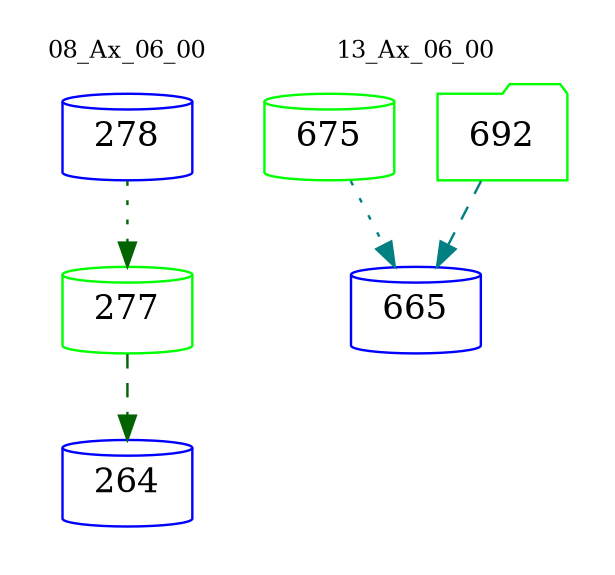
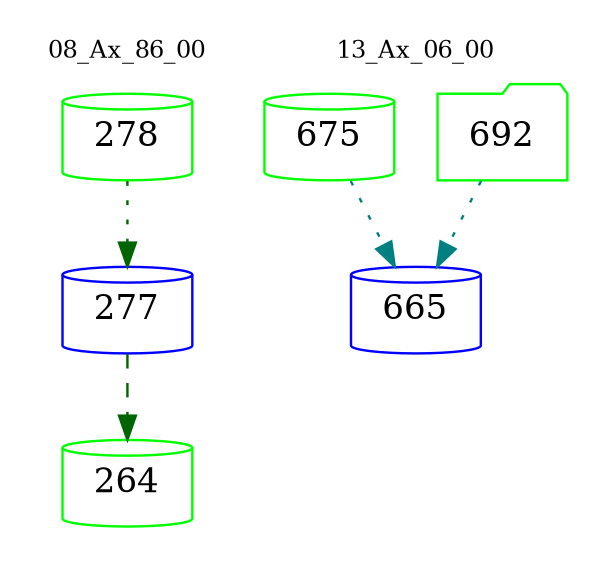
cluster "08_Ax_06_00": label "08_Ax_06_00" -> "08_Ax_86_00"
node "278": color blue -> green
edge "692" -> "665": style dashed -> dotted
node "277": color green -> blue
node "264": color blue -> green
